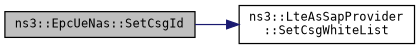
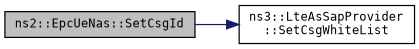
node "ns3::EpcUeNas::SetCsgId": label "ns3::EpcUeNas::SetCsgId" -> "ns2::EpcUeNas::SetCsgId"
